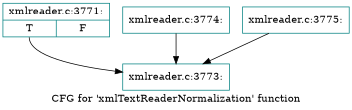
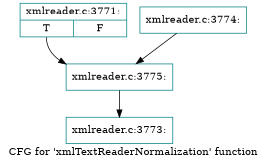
edge "xmlreader.c:3774:" -> "xmlreader.c:3773:": now "xmlreader.c:3774:" -> "xmlreader.c:3775:"
edge "xmlreader.c:3771:" -> "xmlreader.c:3773:": now "xmlreader.c:3771:" -> "xmlreader.c:3775:"
